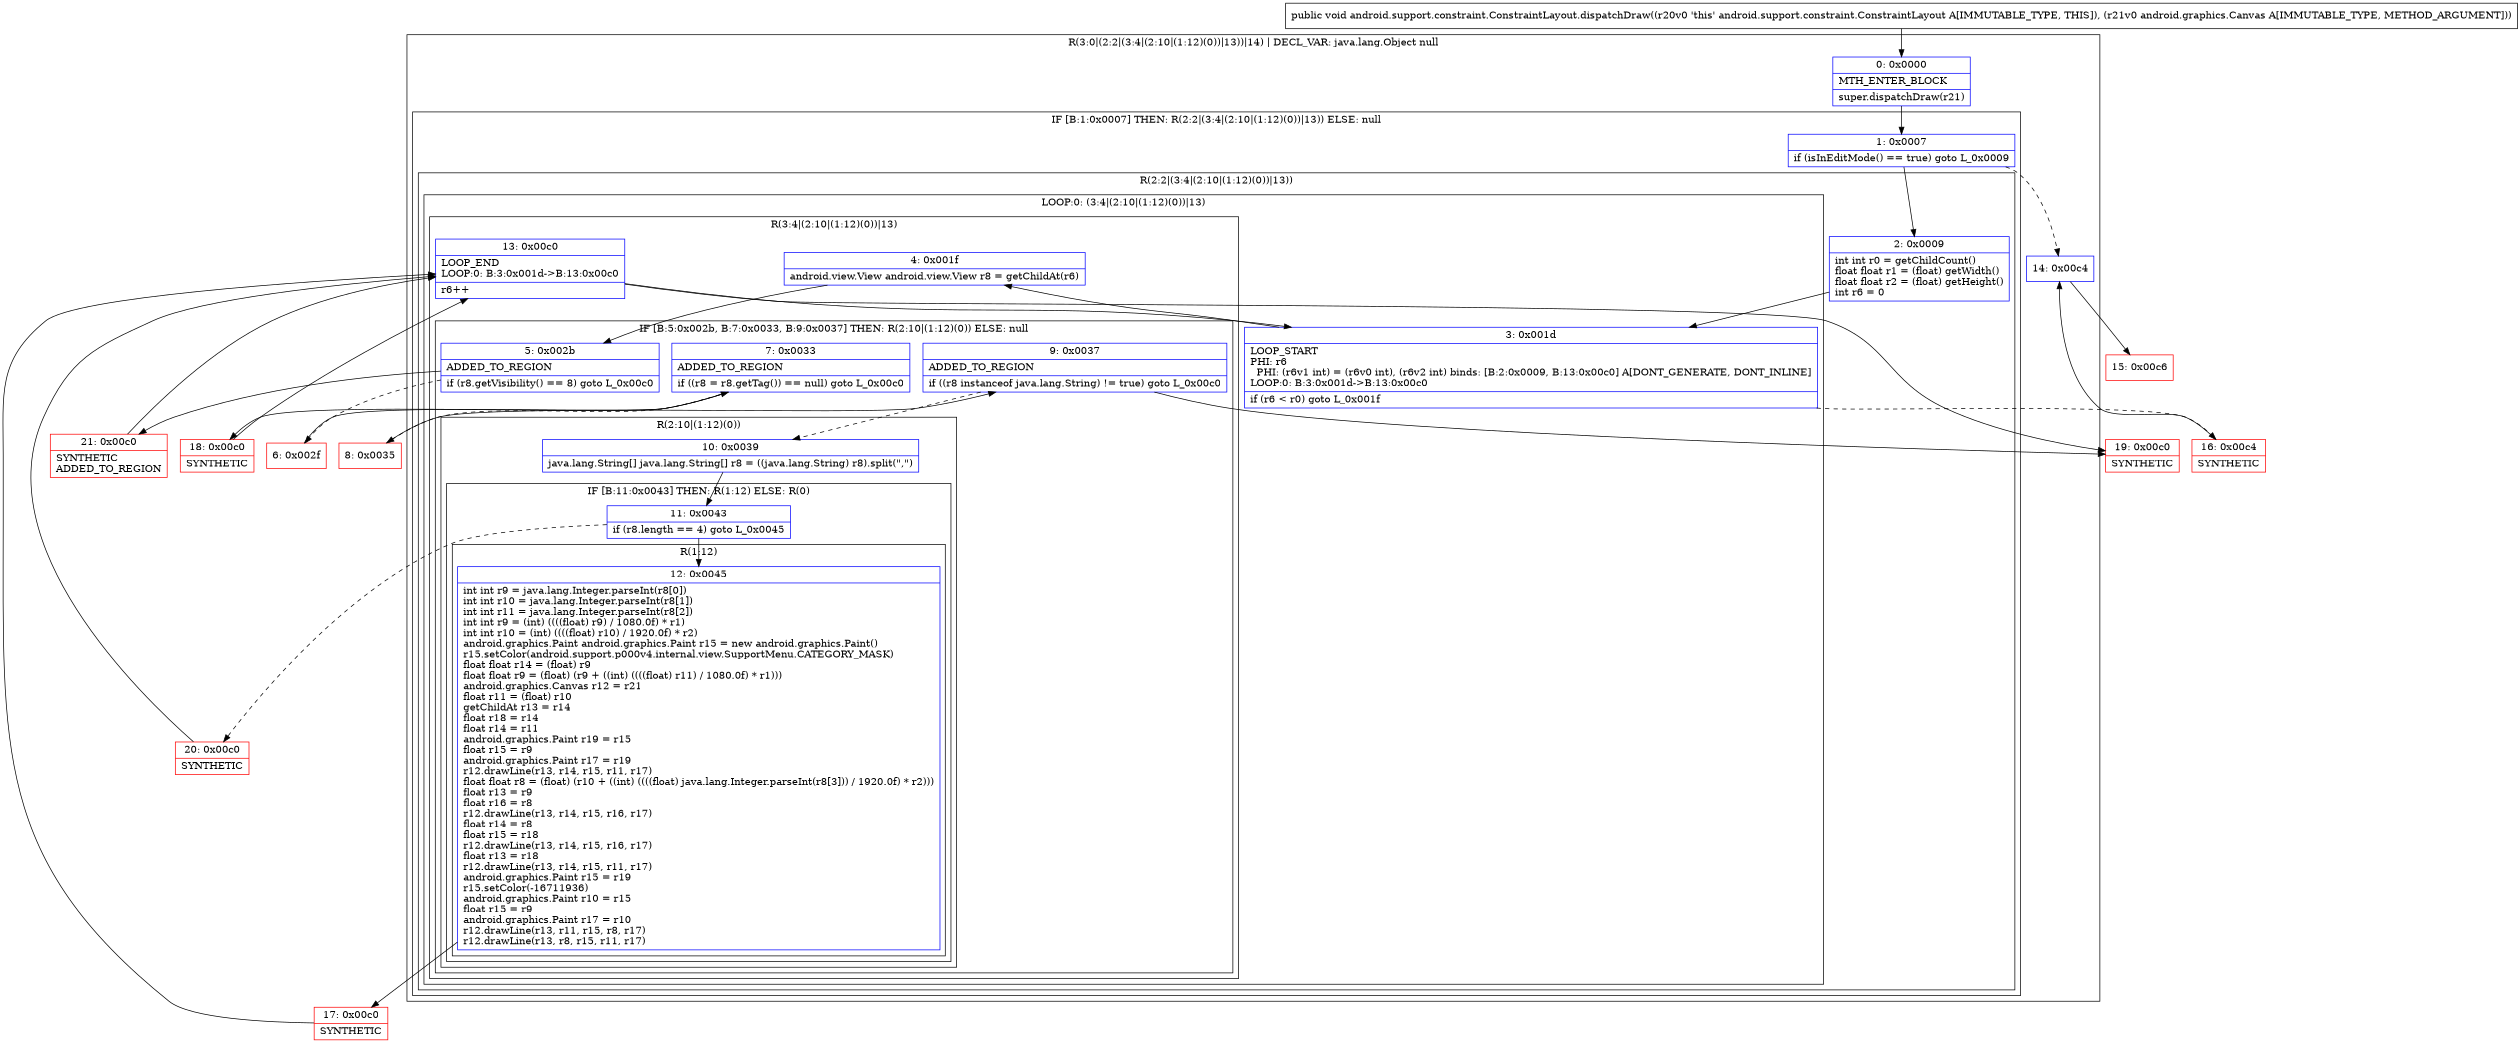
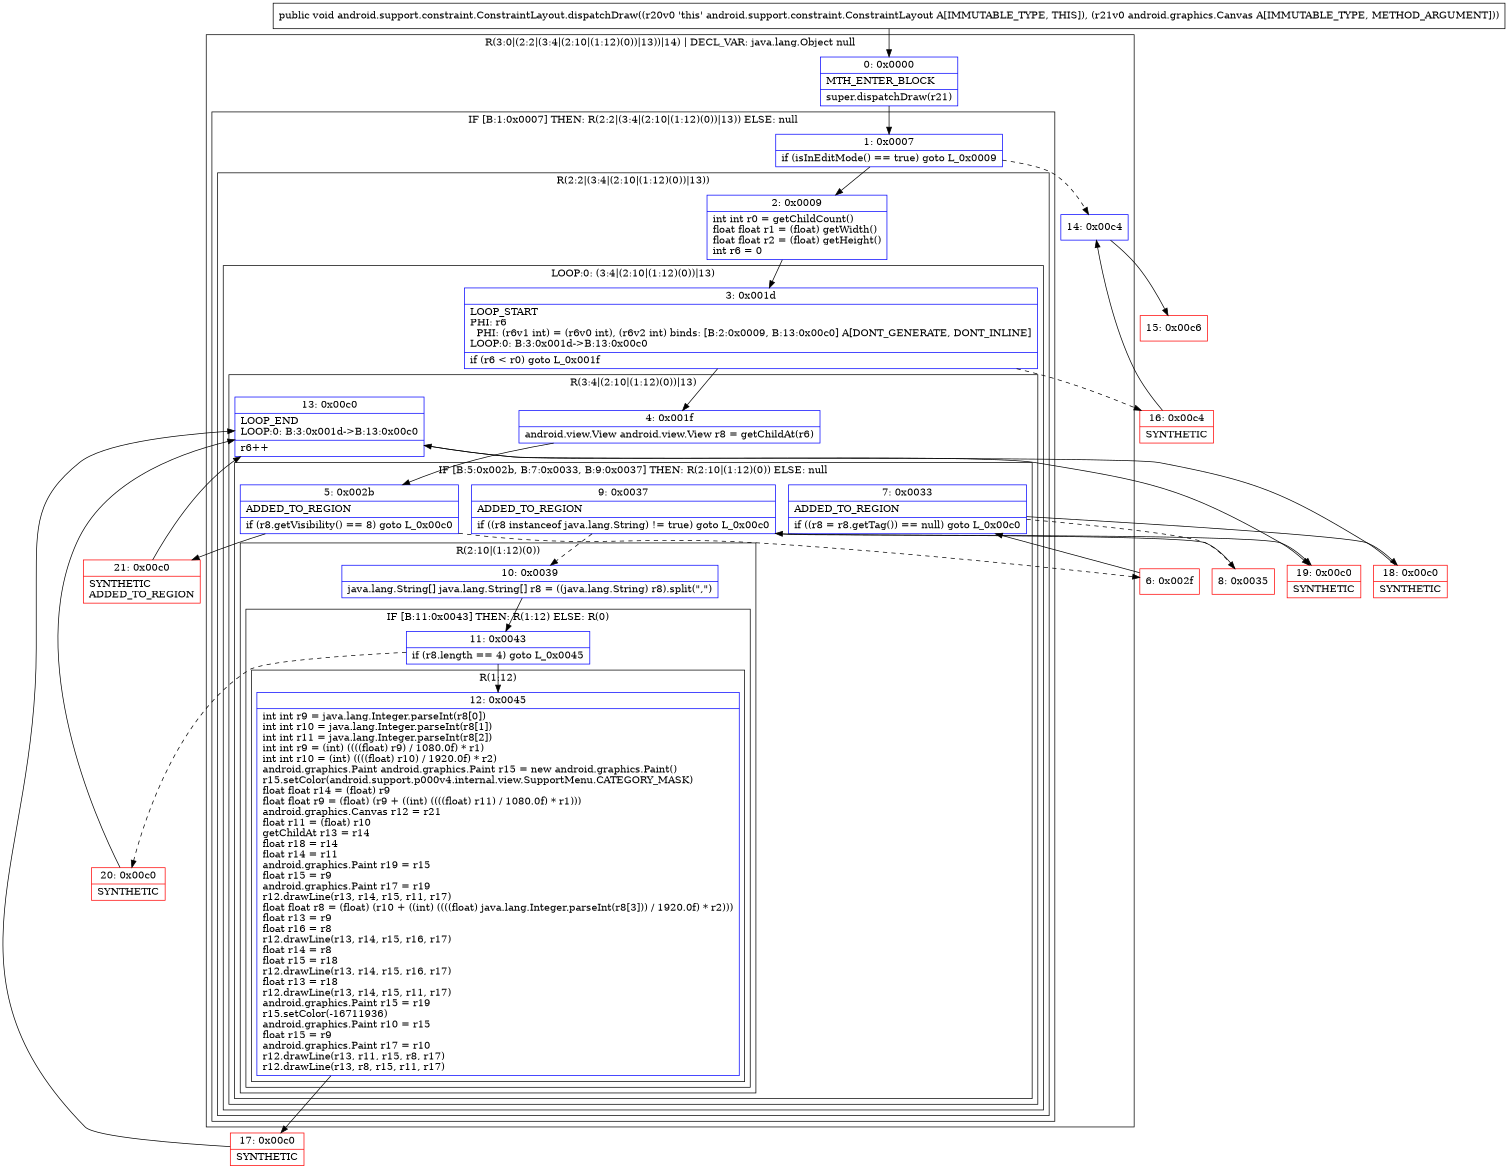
edge "13: 0x00c0" -> "3: 0x001d": removed
